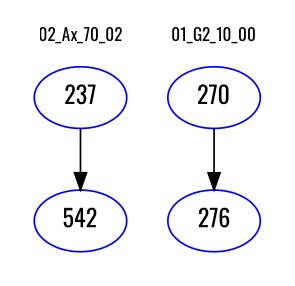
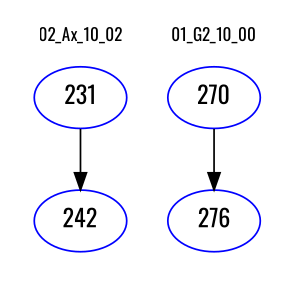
cluster "02_Ax_70_02": label "02_Ax_70_02" -> "02_Ax_10_02"
node "237": label "237" -> "231"
node "542": label "542" -> "242"
